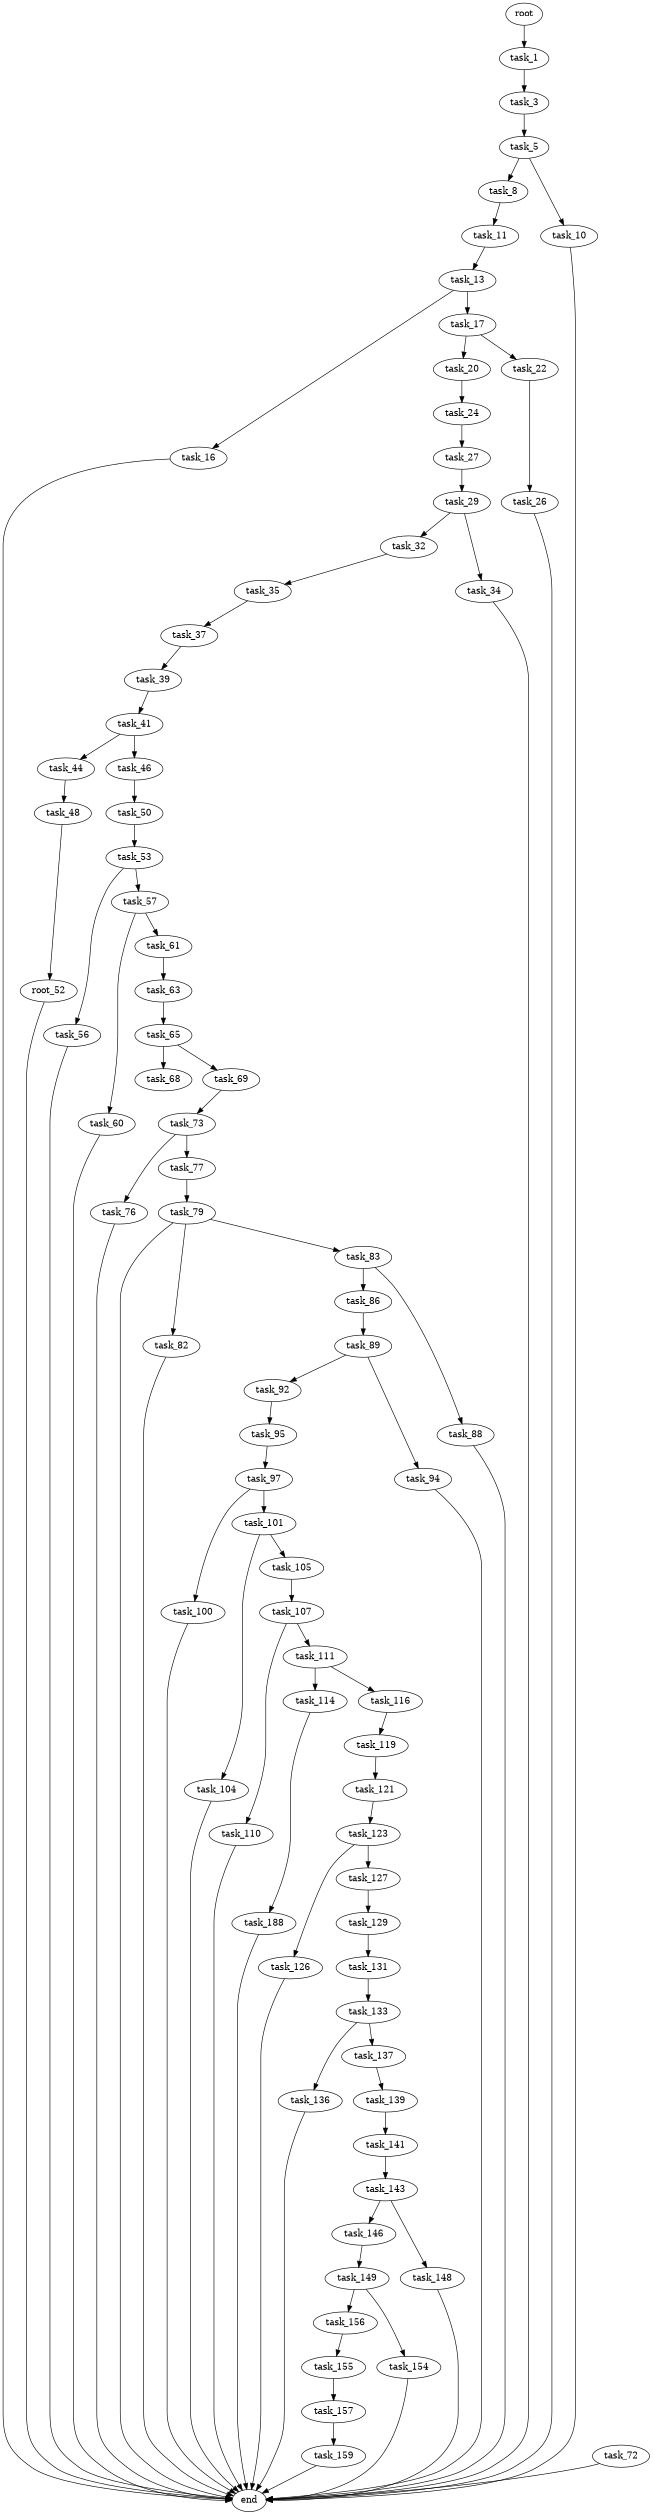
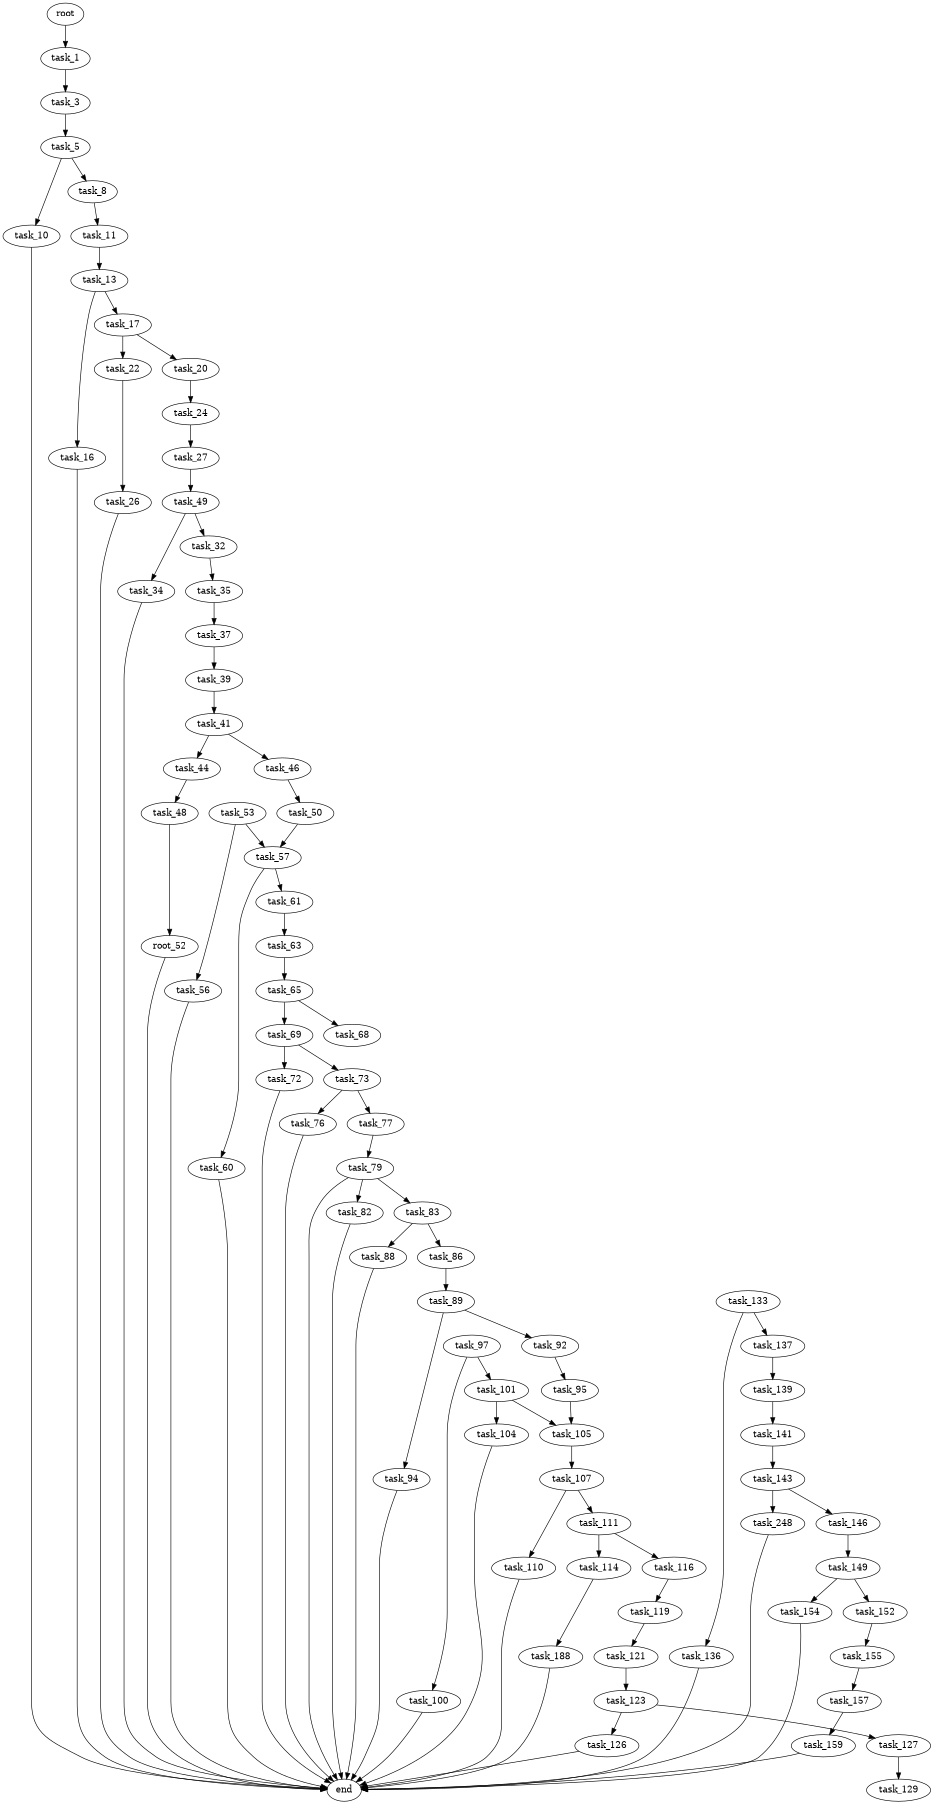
node "task_29": label "task_29" -> "task_49"
edge "task_50" -> "task_53": now "task_50" -> "task_57"
edge "task_69" -> "task_72": added
edge "task_95" -> "task_97": now "task_95" -> "task_105"
node "task_131": removed
node "task_148": label "task_148" -> "task_248"
node "task_156": label "task_156" -> "task_152"
